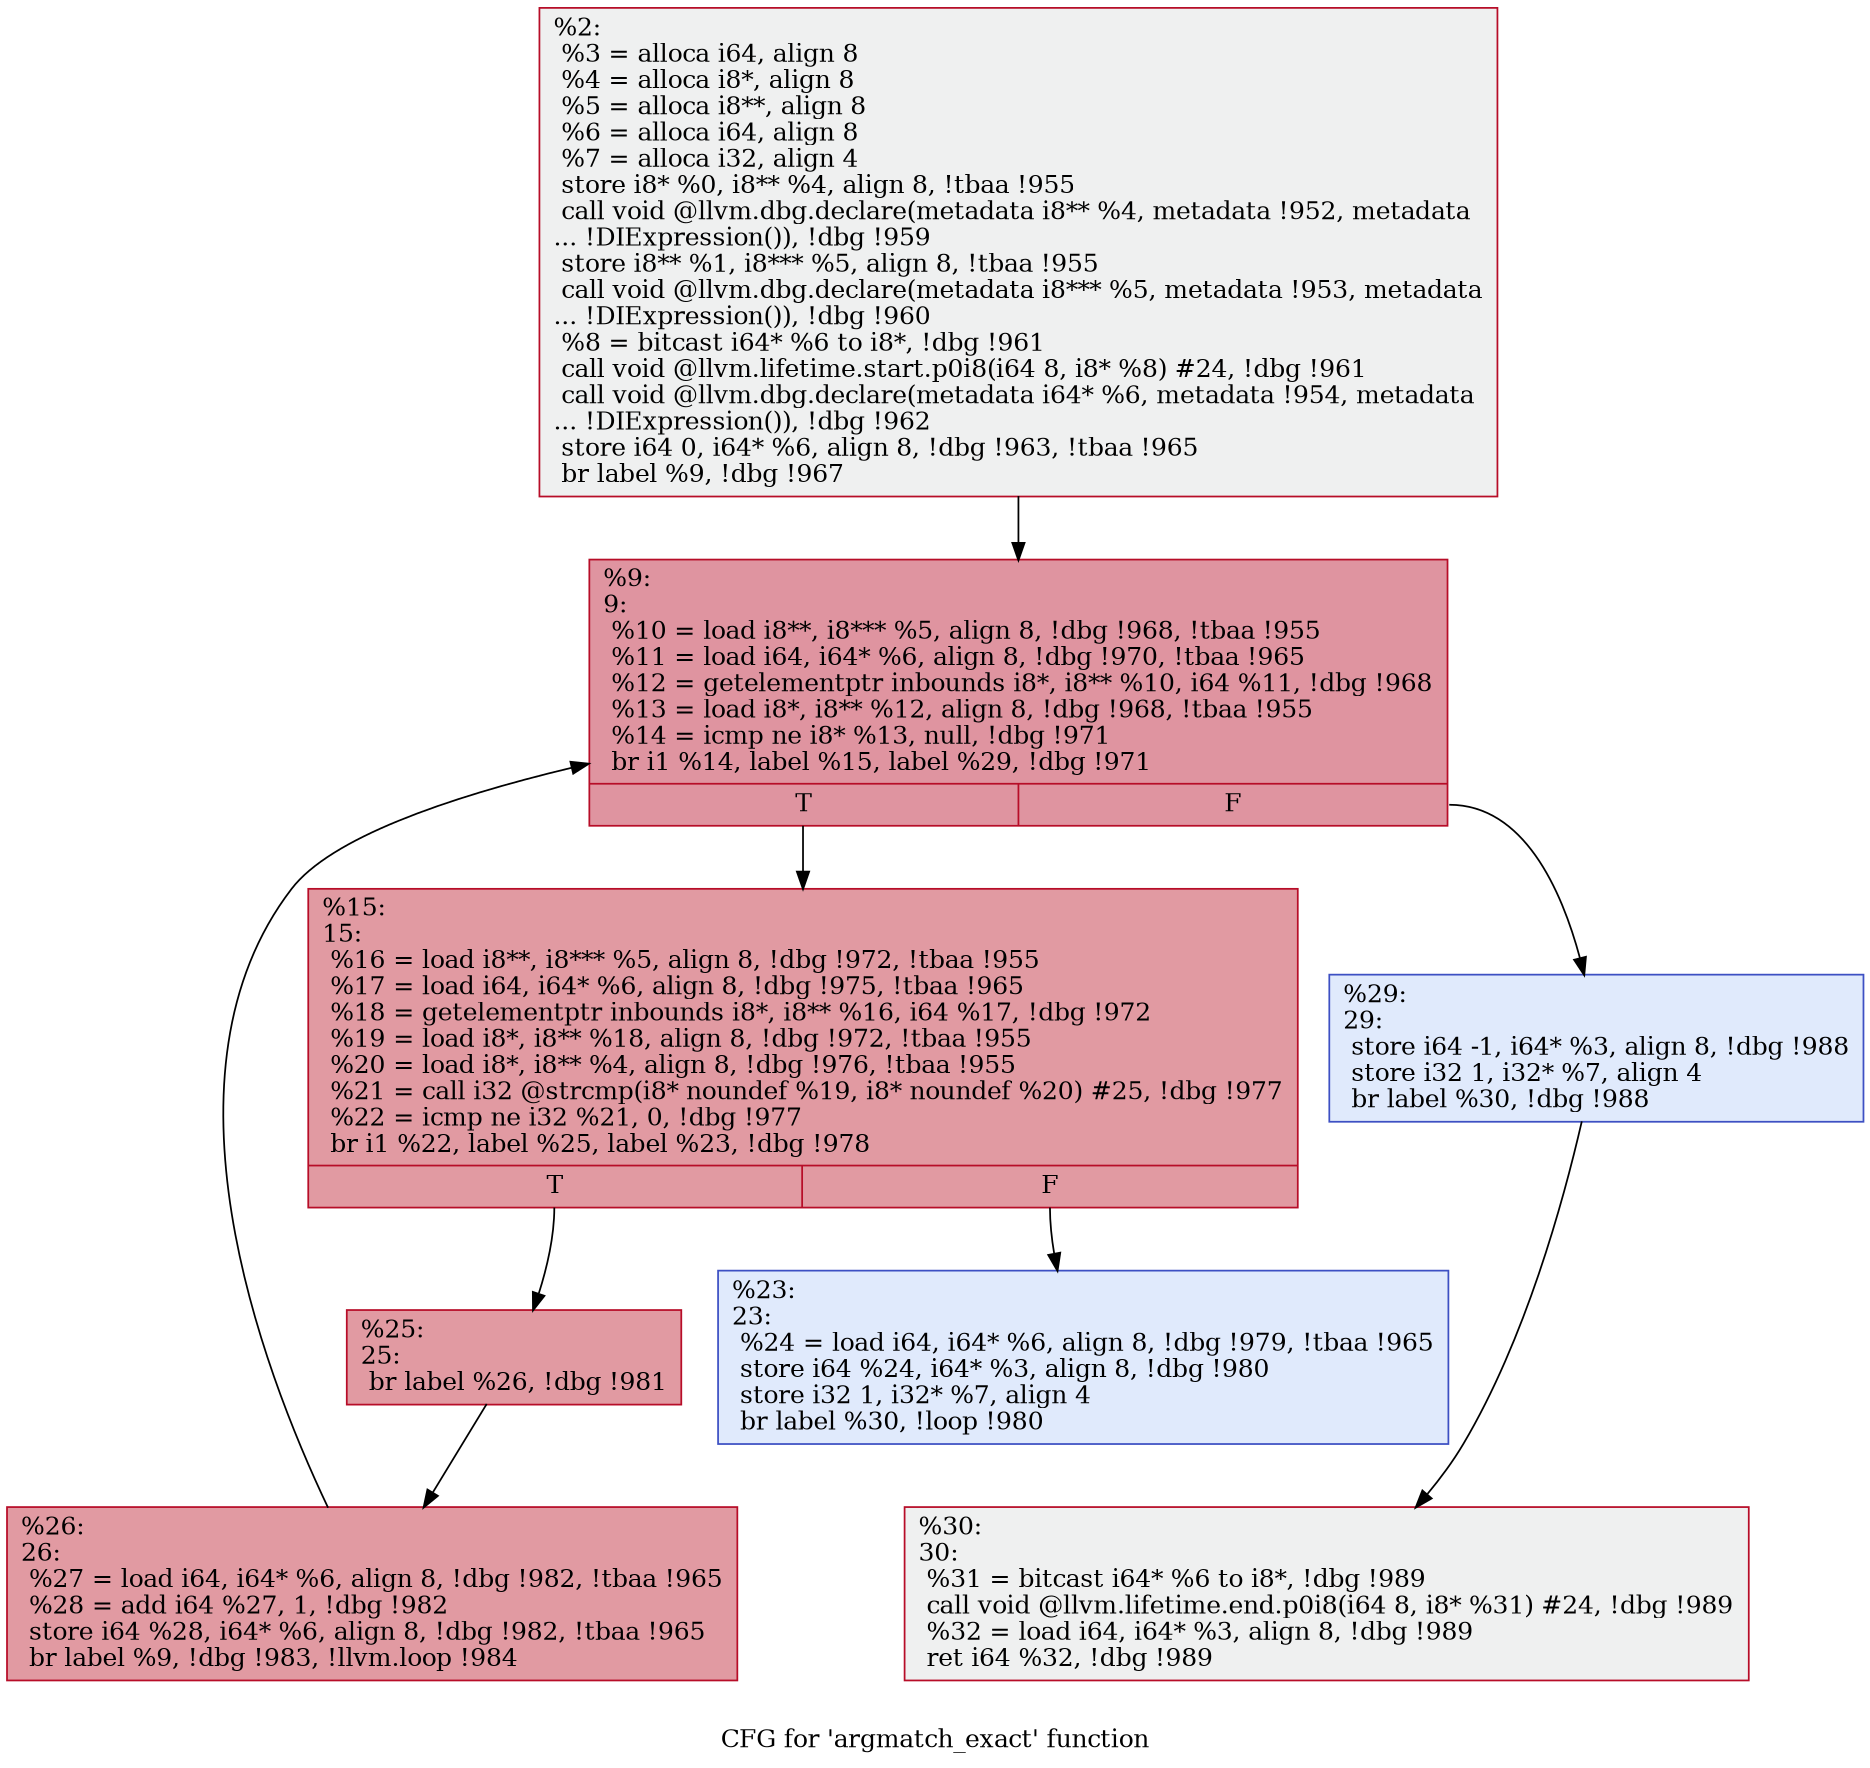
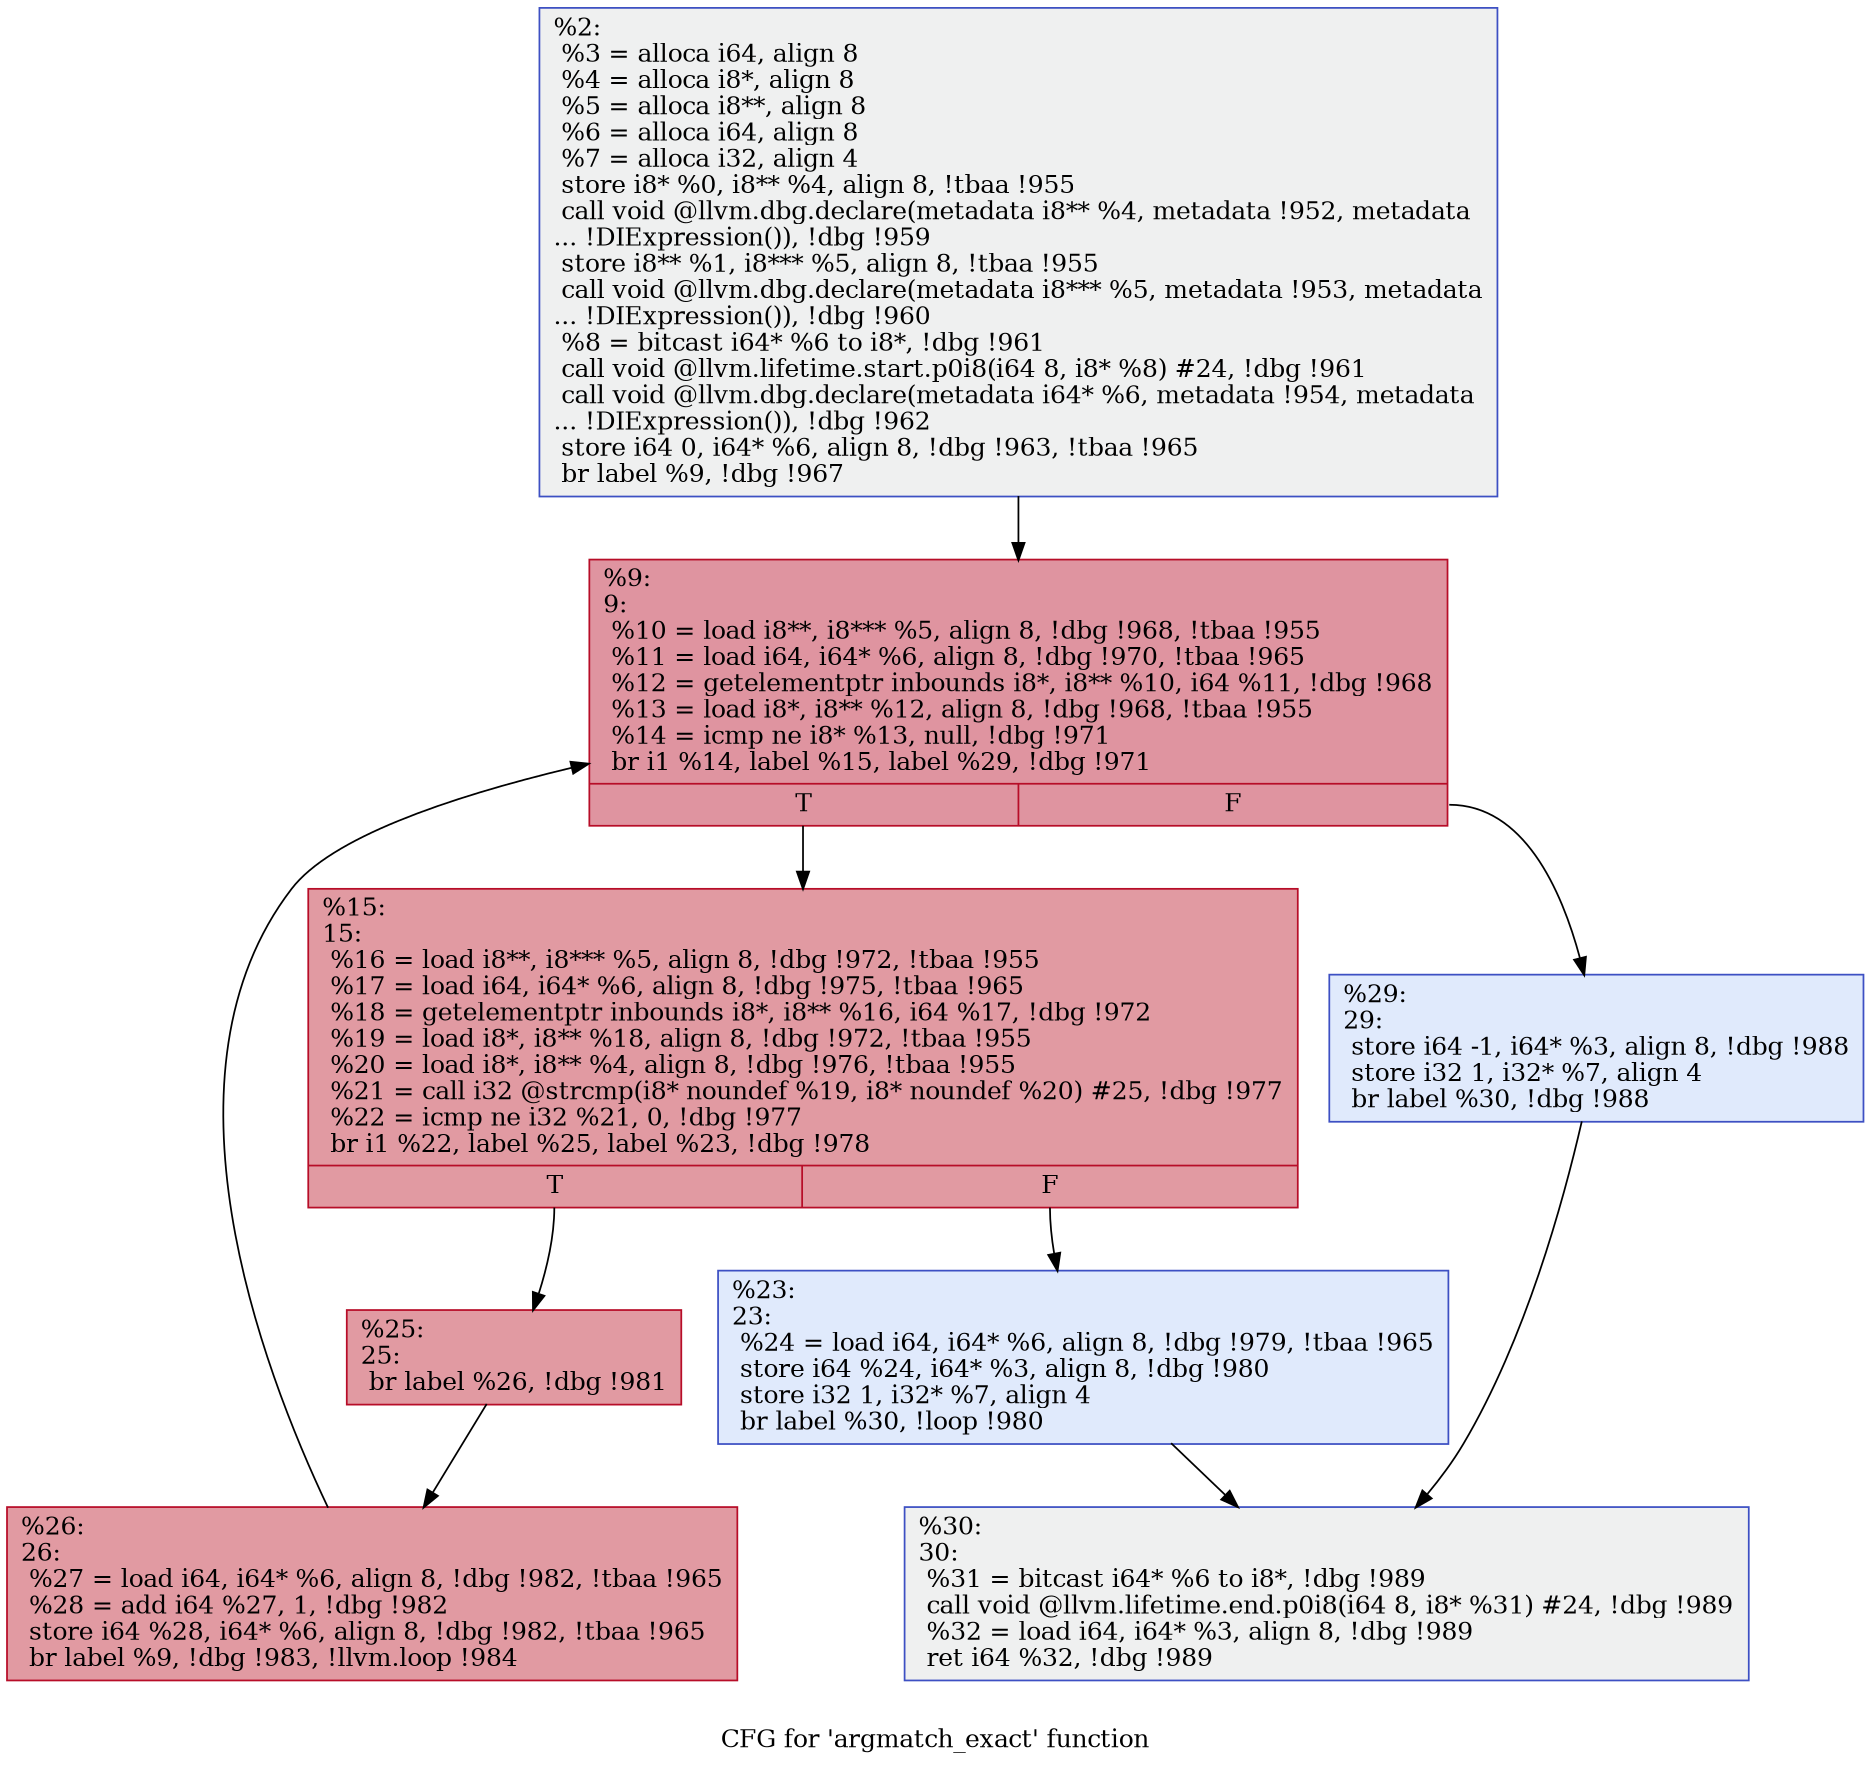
node "%2:": color #b70d28ff -> #3d50c3ff
edge "%23:" -> "%30:": added
node "%30:": color #b70d28ff -> #3d50c3ff
